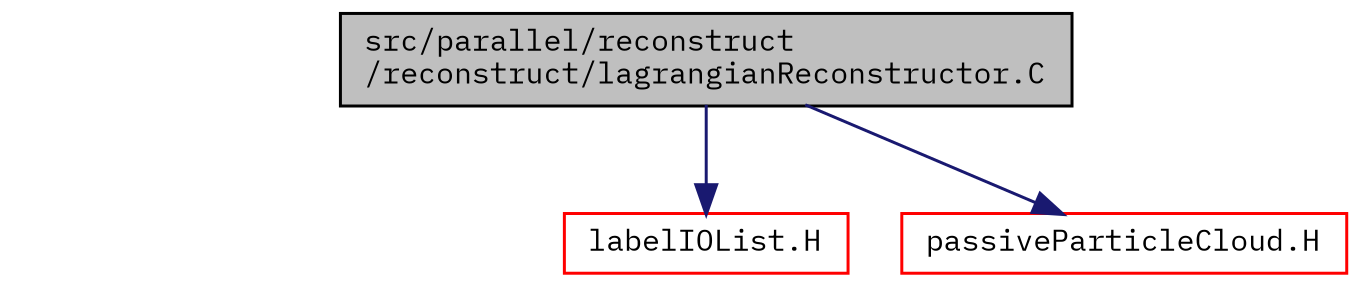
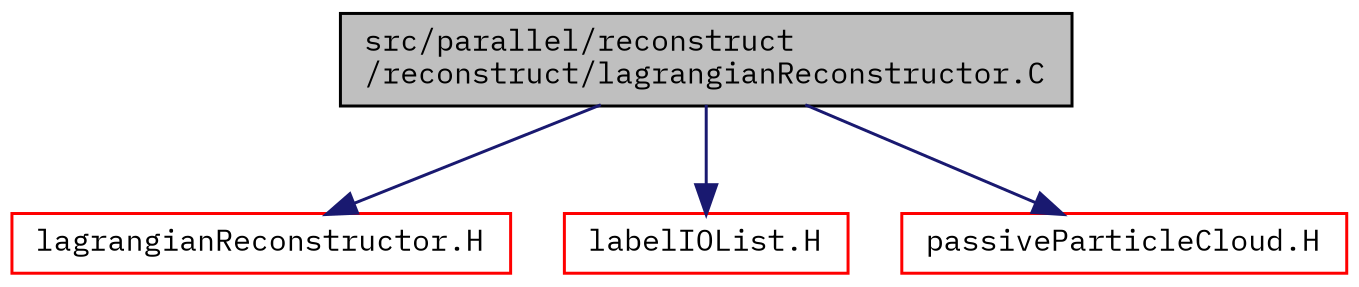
node "lagrangianReconstructor.H": added
